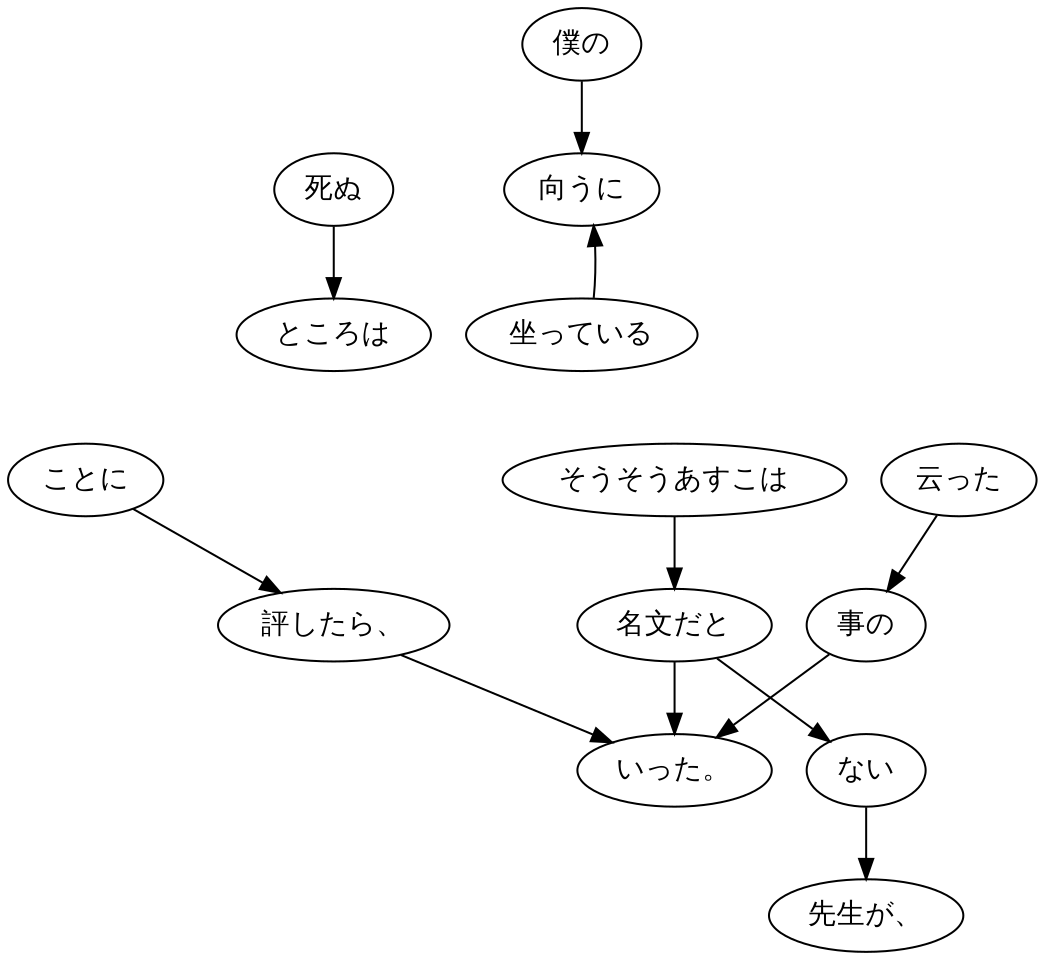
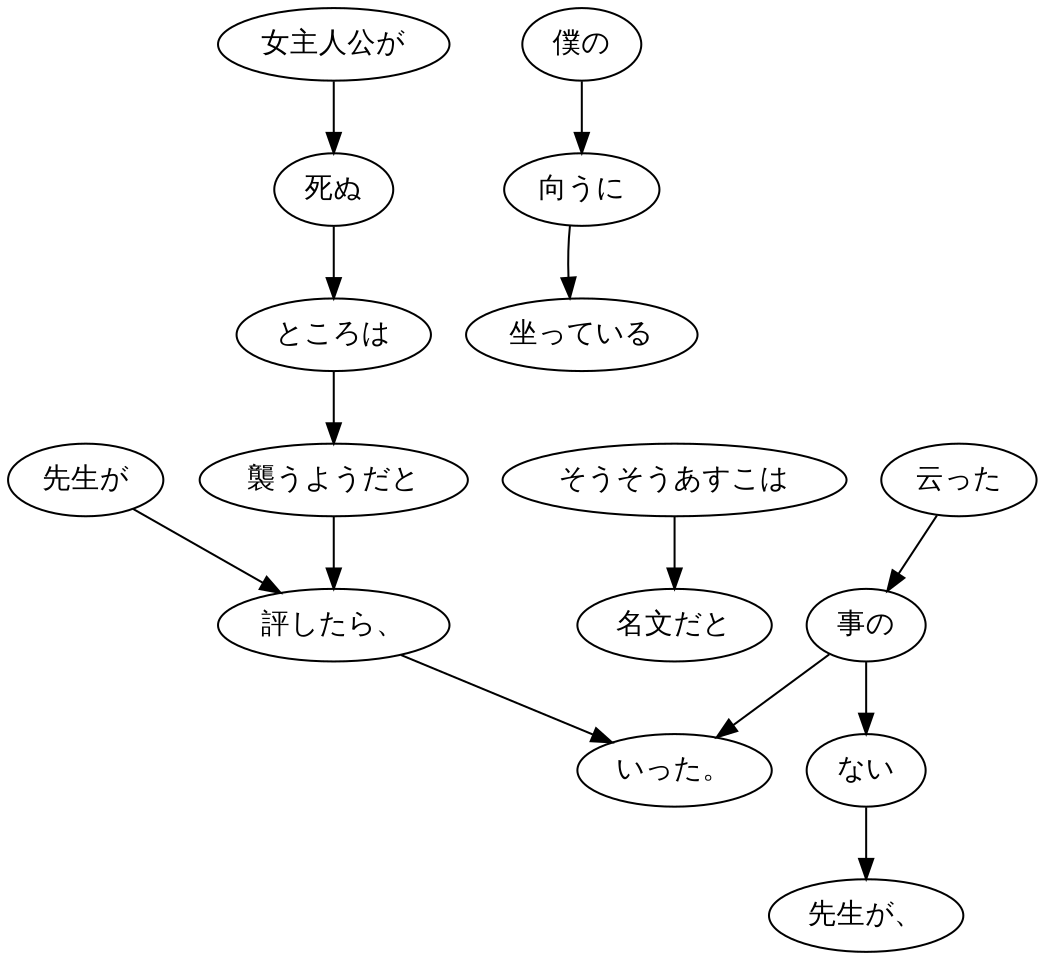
node "女主人公が": added
edge "坐っている" -> "向うに": reversed
node "ことに": label "ことに" -> "先生が"
node "襲うようだと": added
edge "名文だと" -> "いった。": removed
edge "名文だと" -> "ない": now "事の" -> "ない"
